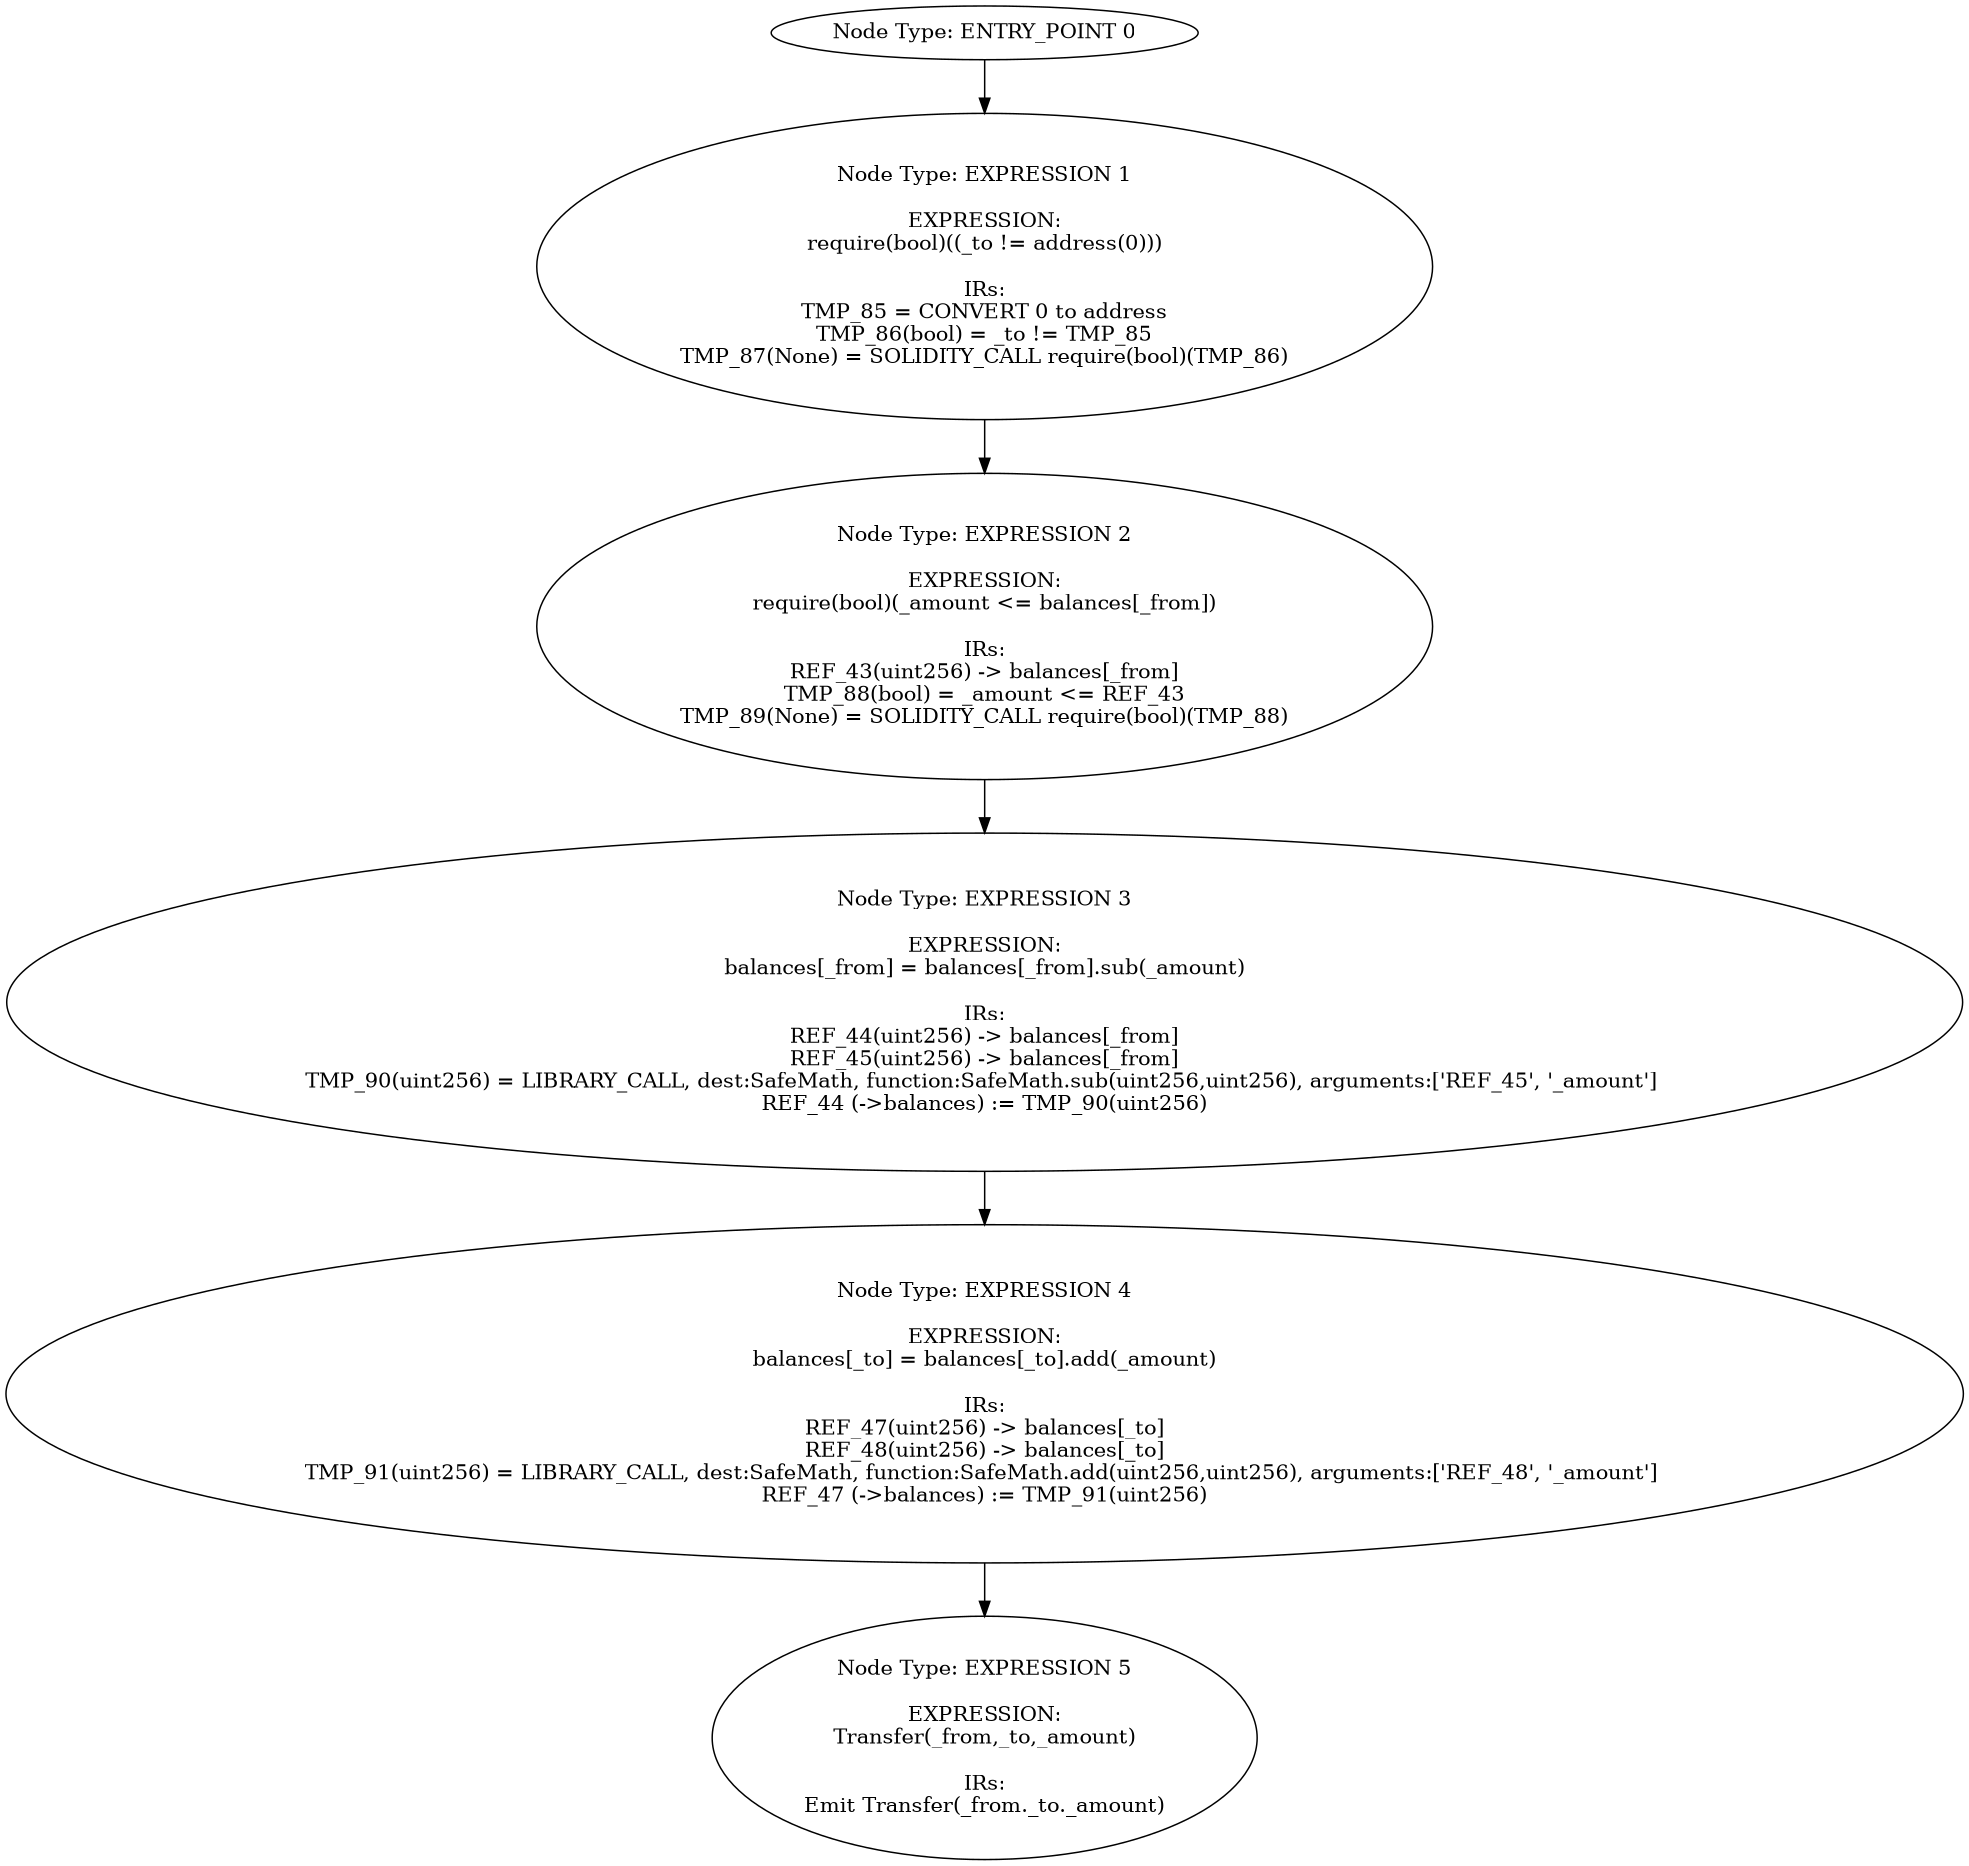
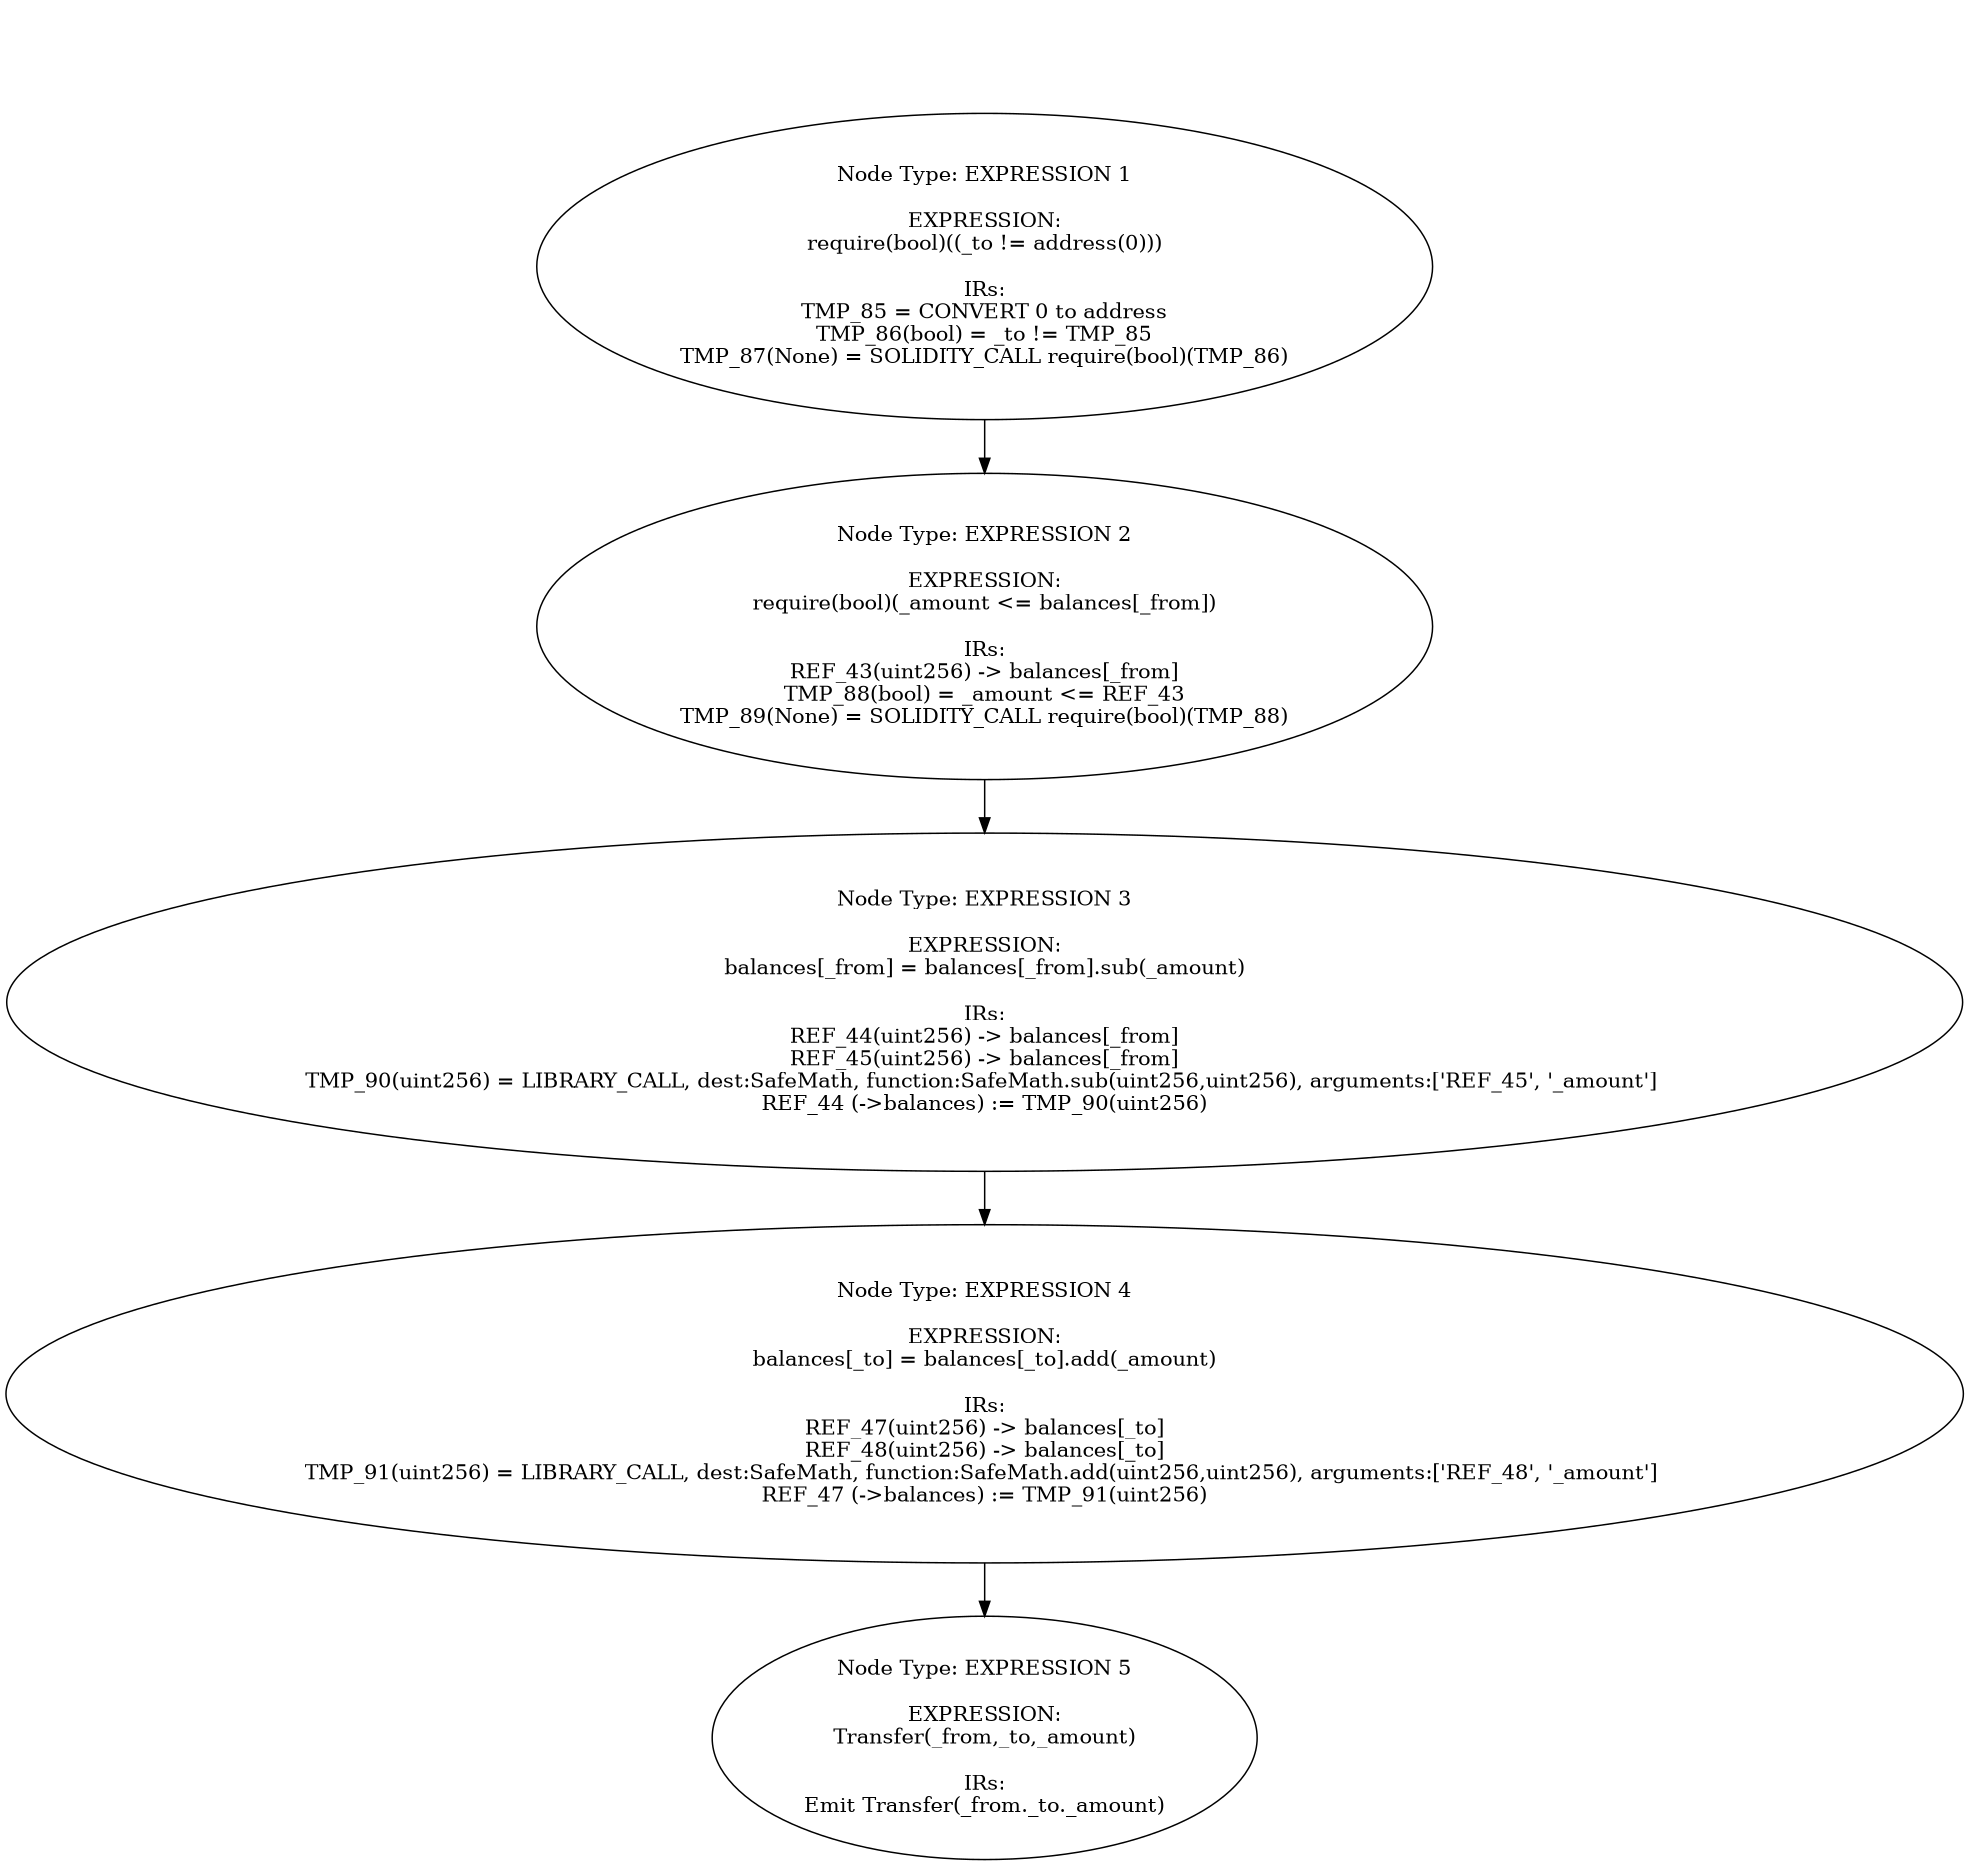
node "Node Type: ENTRY_POINT 0": removed
